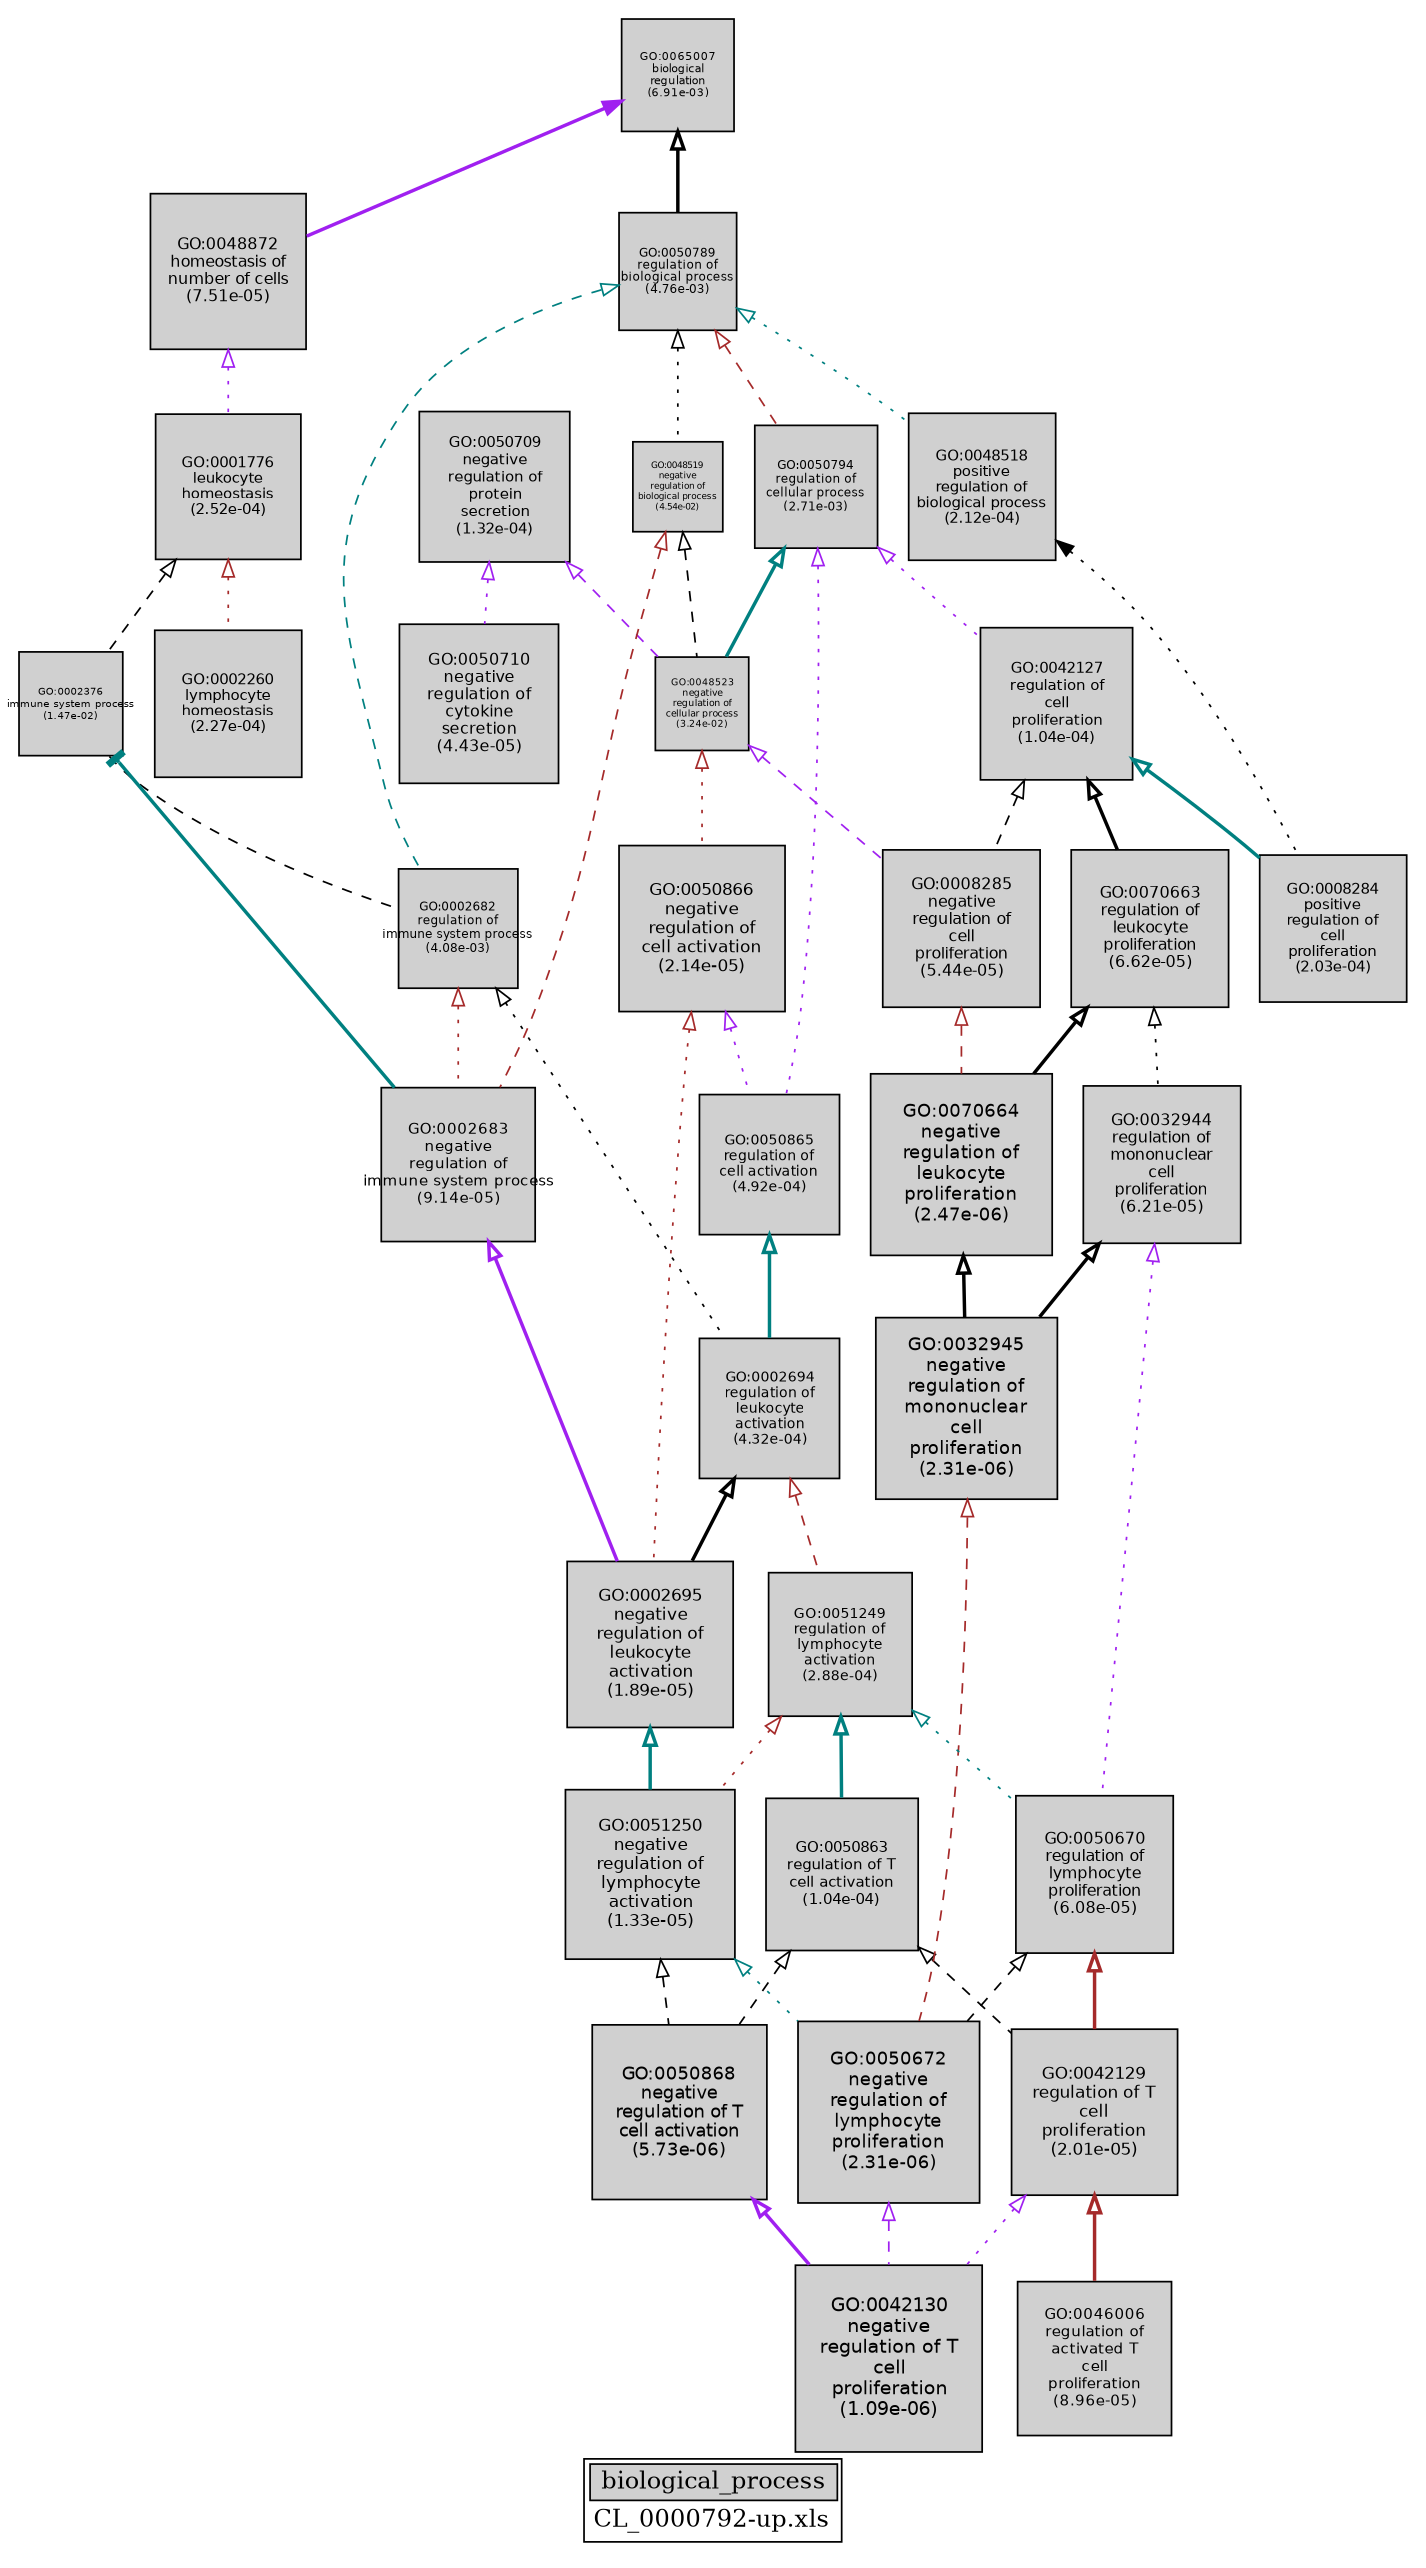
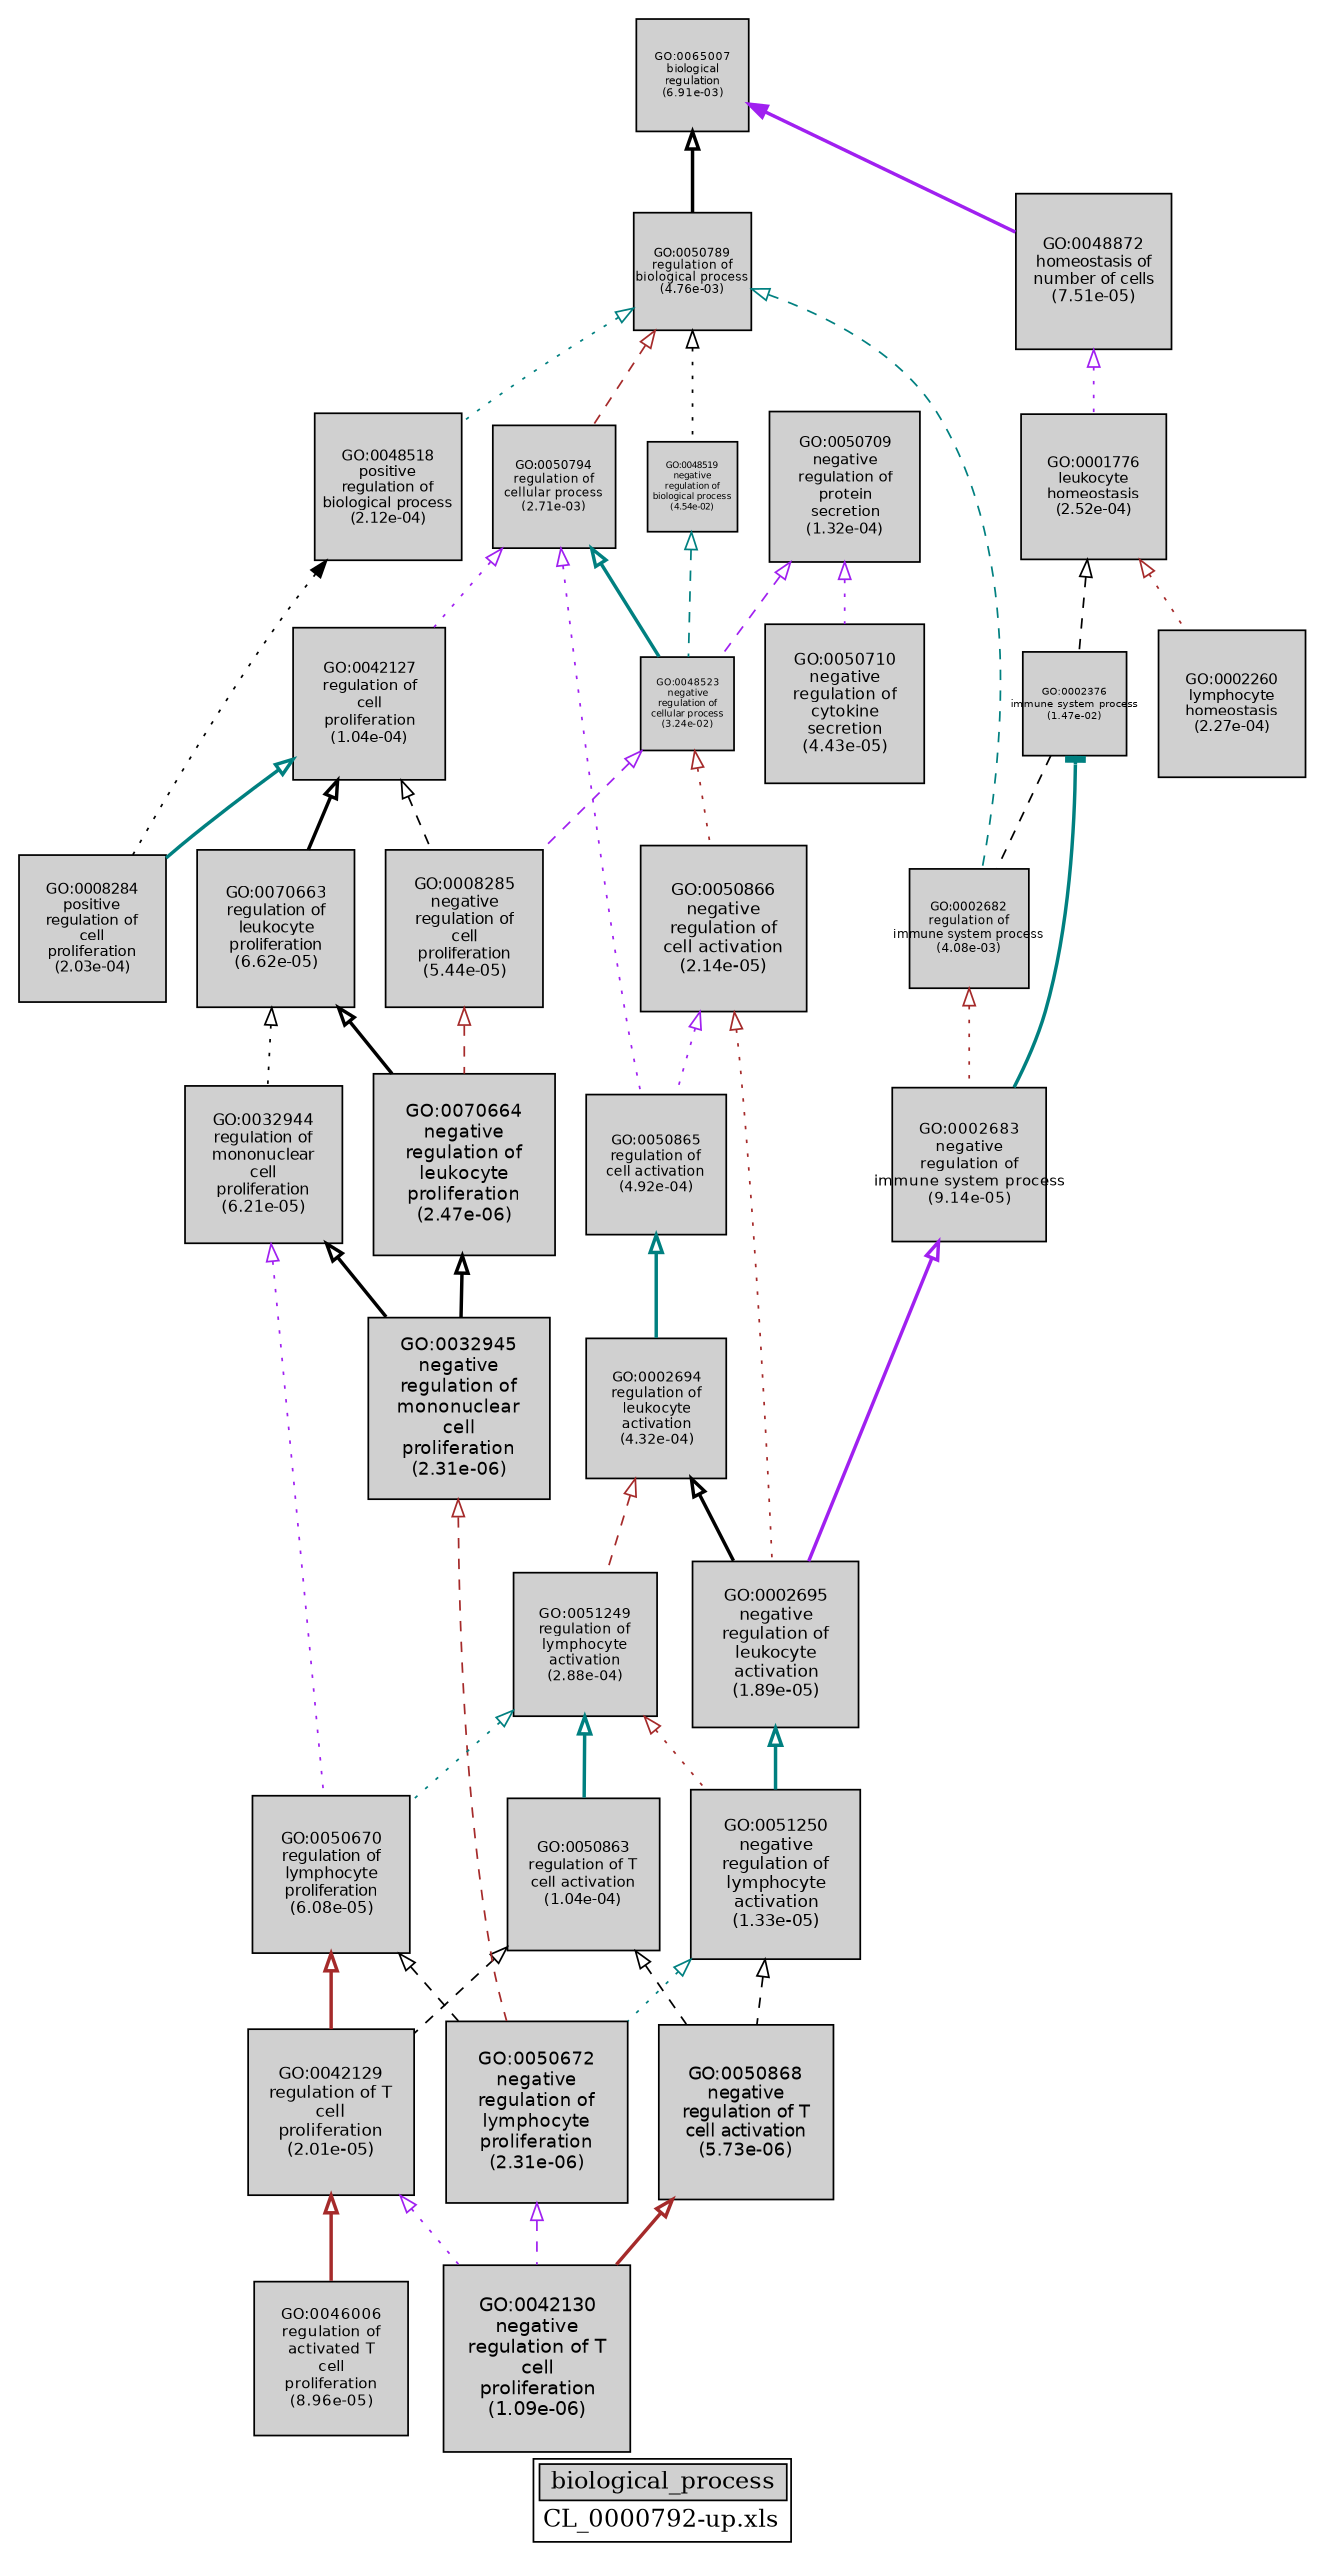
edge "GO:0048523" -> "GO:0048519": color black -> teal
edge "GO:0002683" -> "GO:0048519": removed
edge "GO:0002694" -> "GO:0002682": removed
edge "GO:0042130" -> "GO:0050868": color purple -> brown
